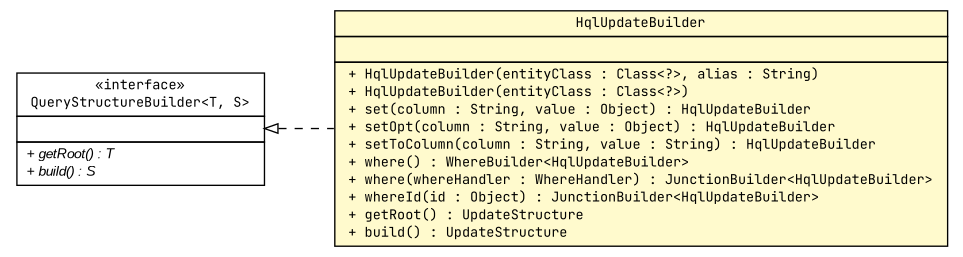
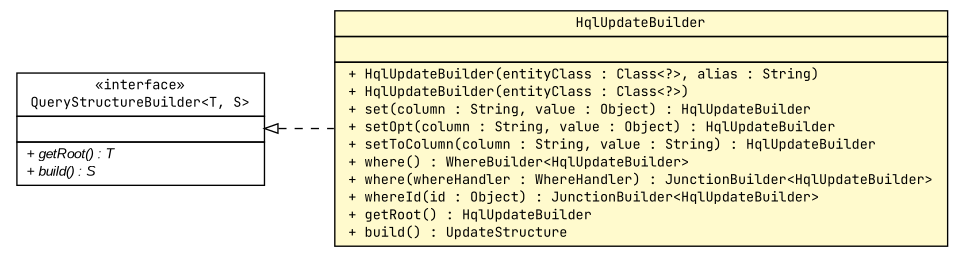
node "HqlUpdateBuilder": text "+ getRoot() : UpdateStructure" -> "+ getRoot() : HqlUpdateBuilder"
